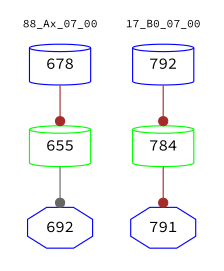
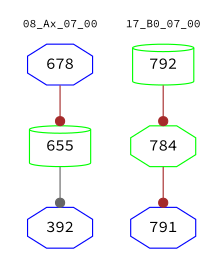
cluster "88_Ax_07_00": label "88_Ax_07_00" -> "08_Ax_07_00"
node "678": shape cylinder -> octagon
node "792": color blue -> green
node "784": shape cylinder -> octagon
node "692": label "692" -> "392"
